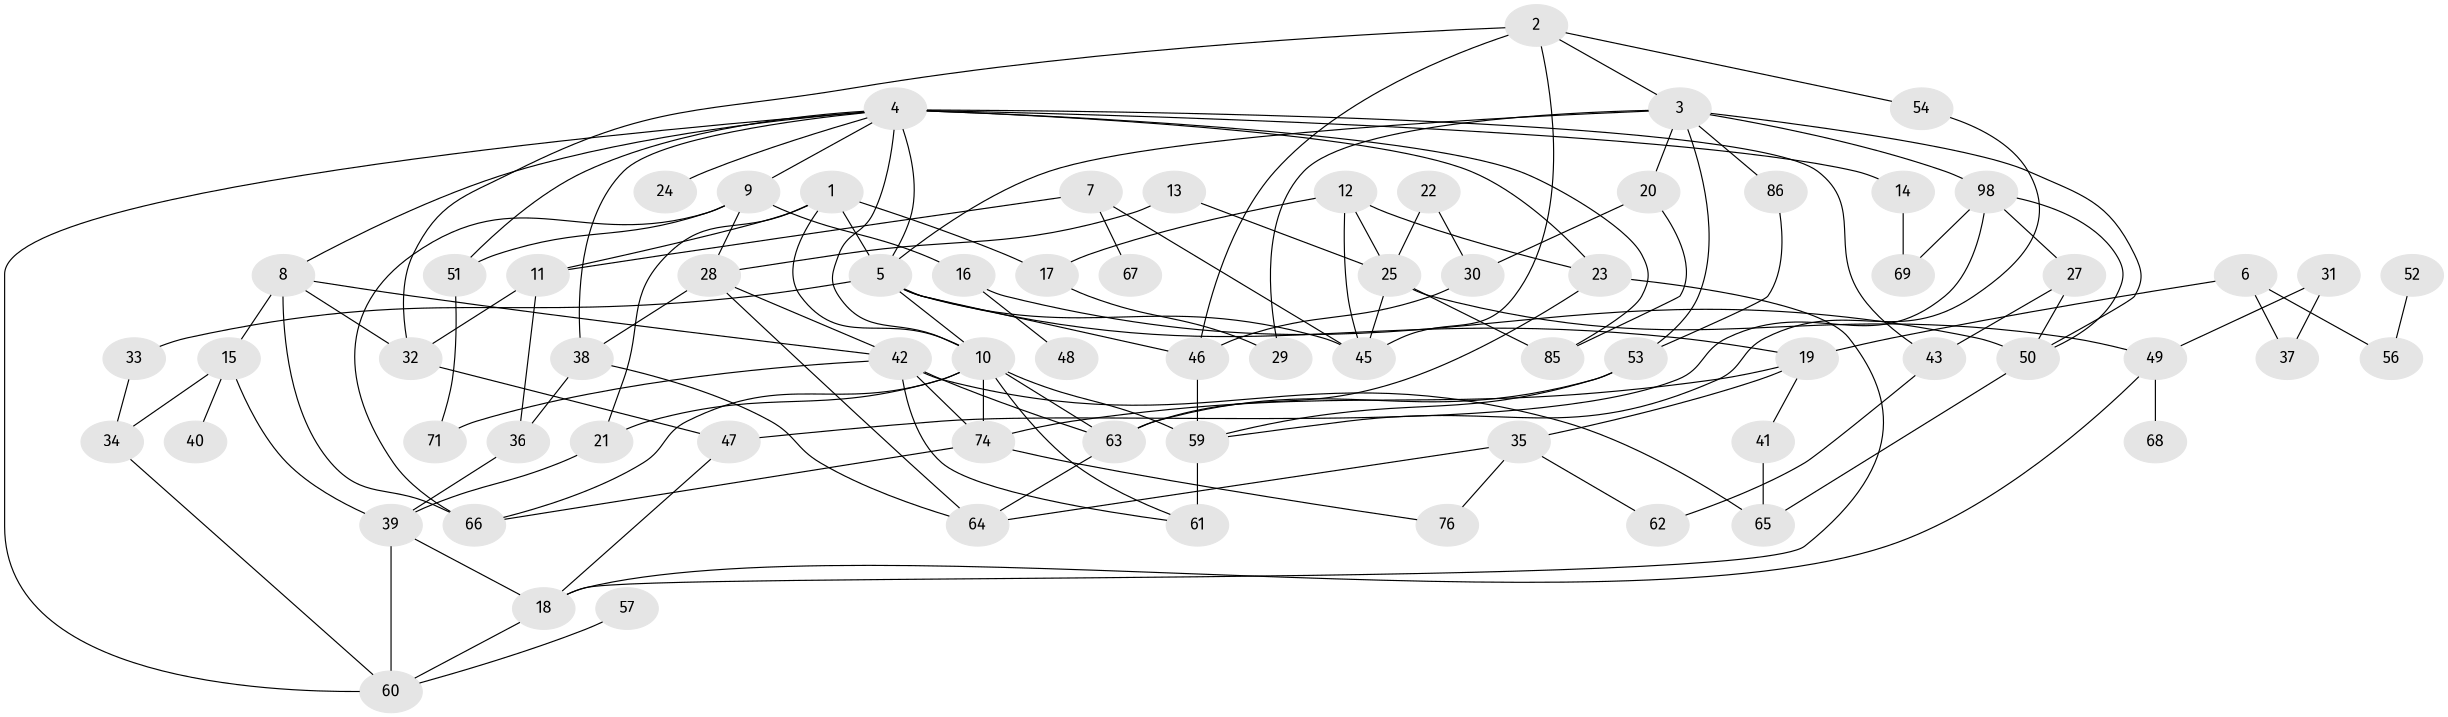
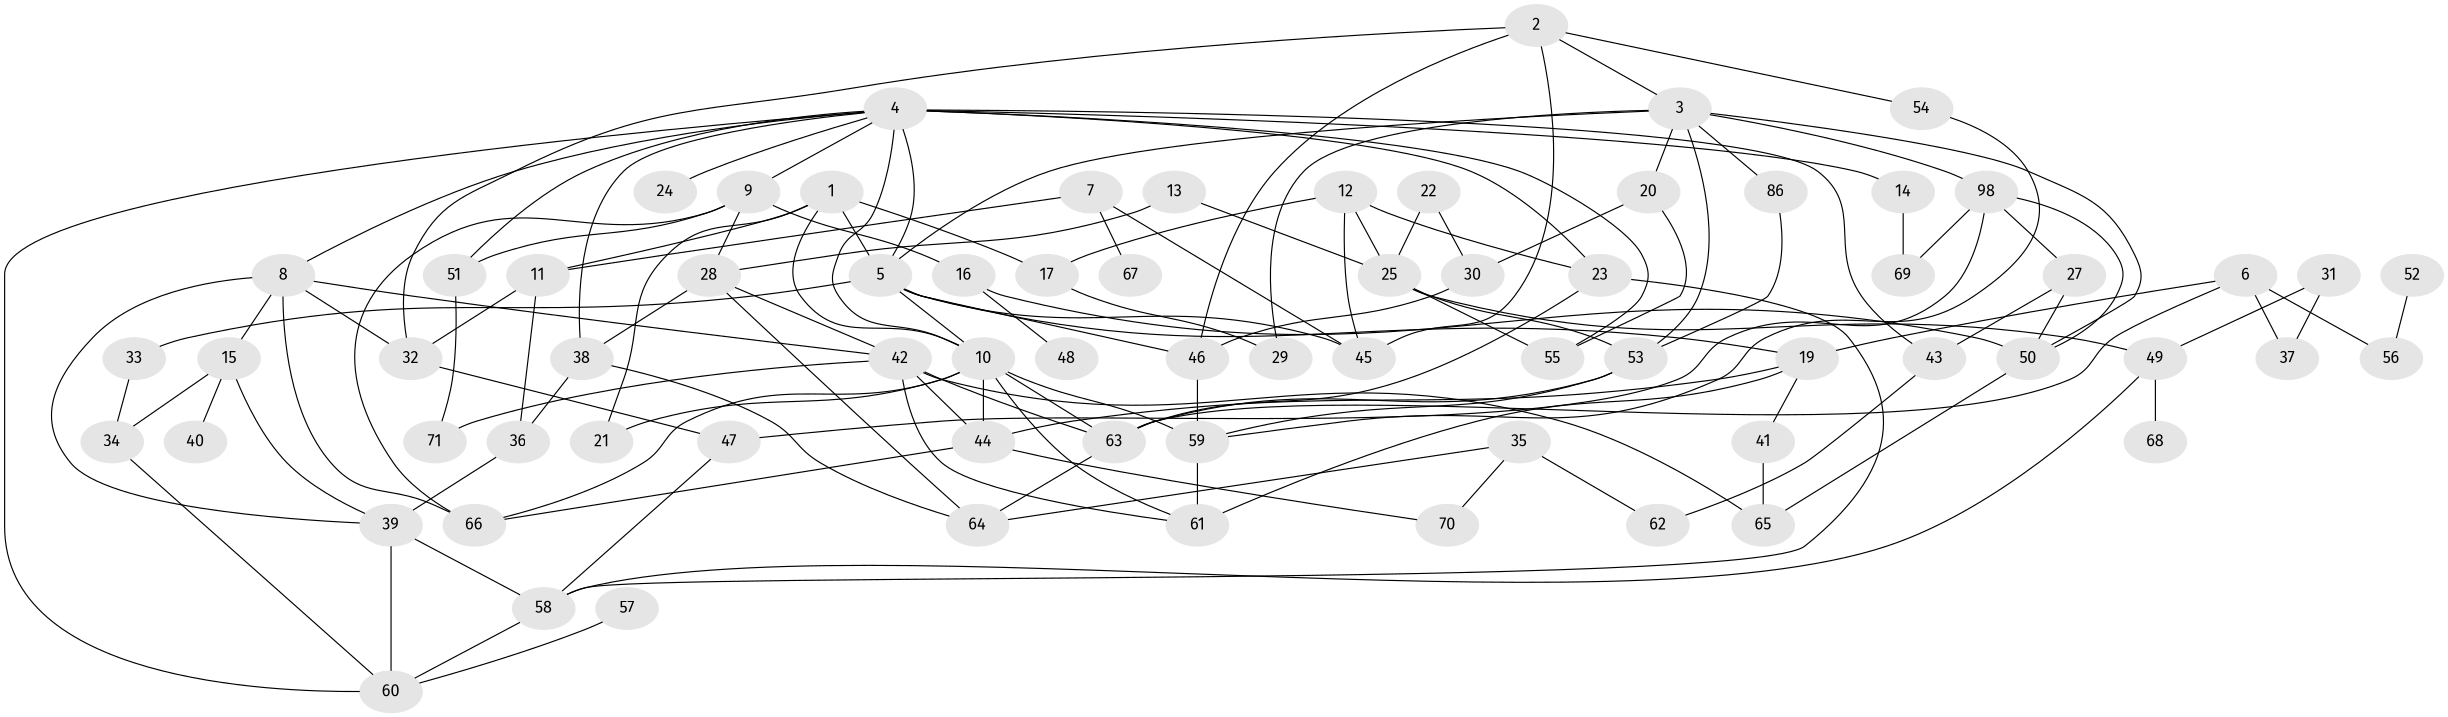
edge "25" -- "45": now "25" -- "53"
node "85": label "85" -> "55"
edge "19" -- "35": now "19" -- "61"
edge "6" -- "63": added
node "74": label "74" -> "44"
edge "21" -- "39": now "8" -- "39"
node "76": label "76" -> "70"
node "18": label "18" -> "58"
